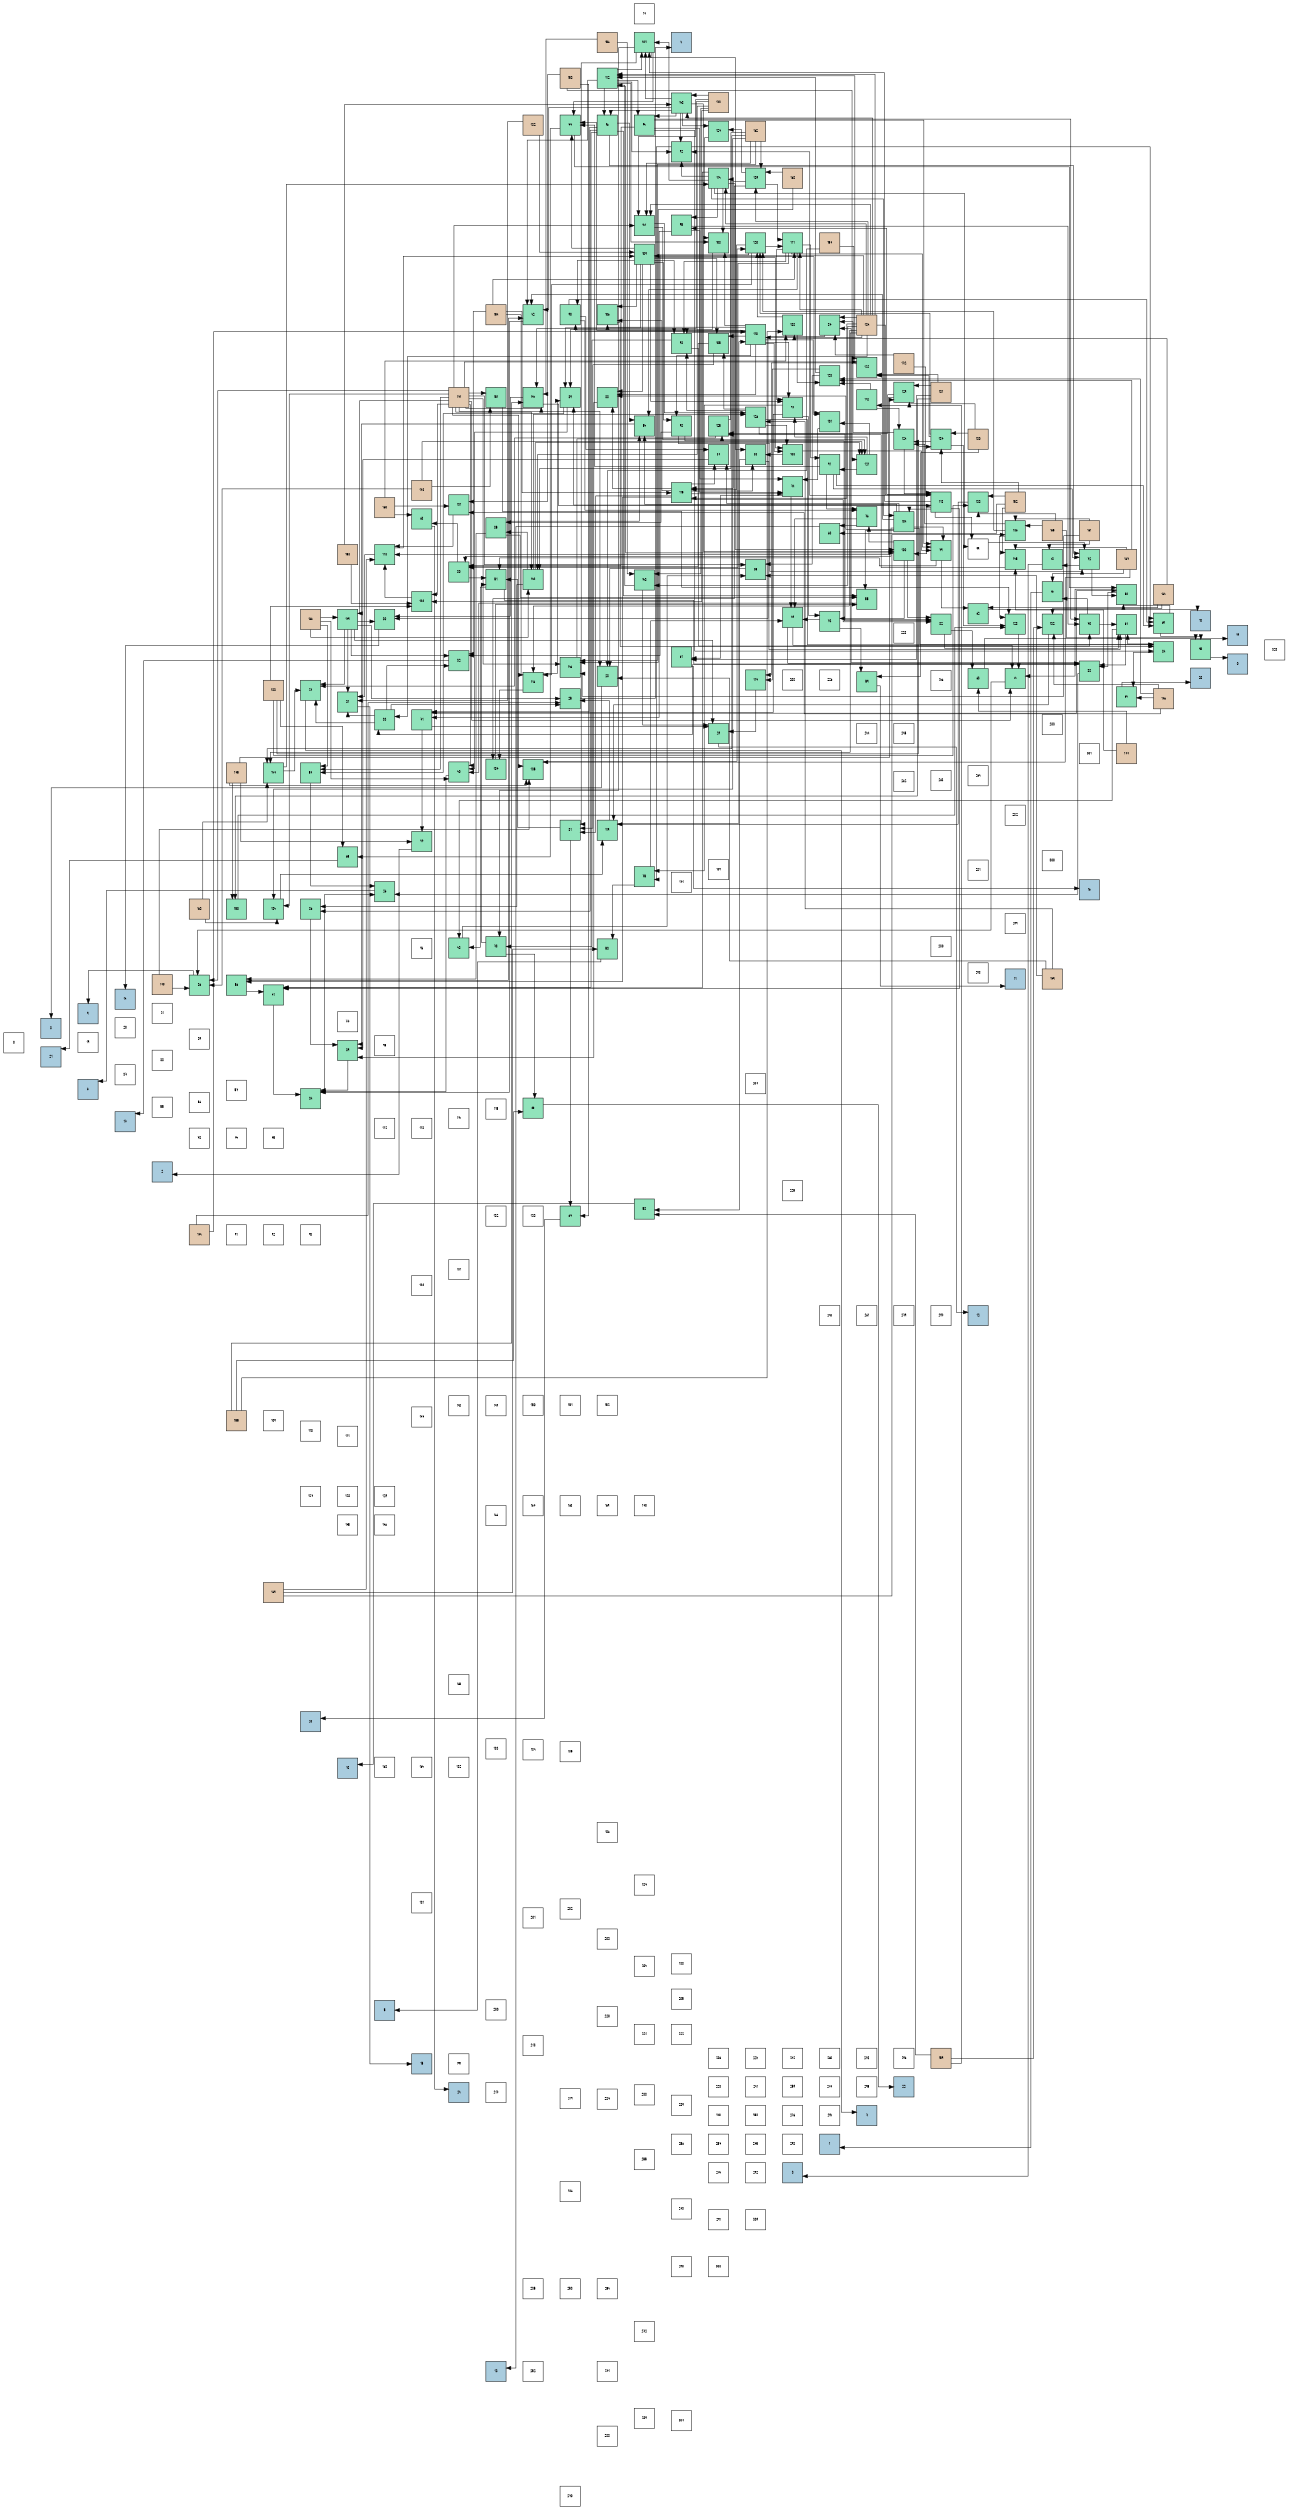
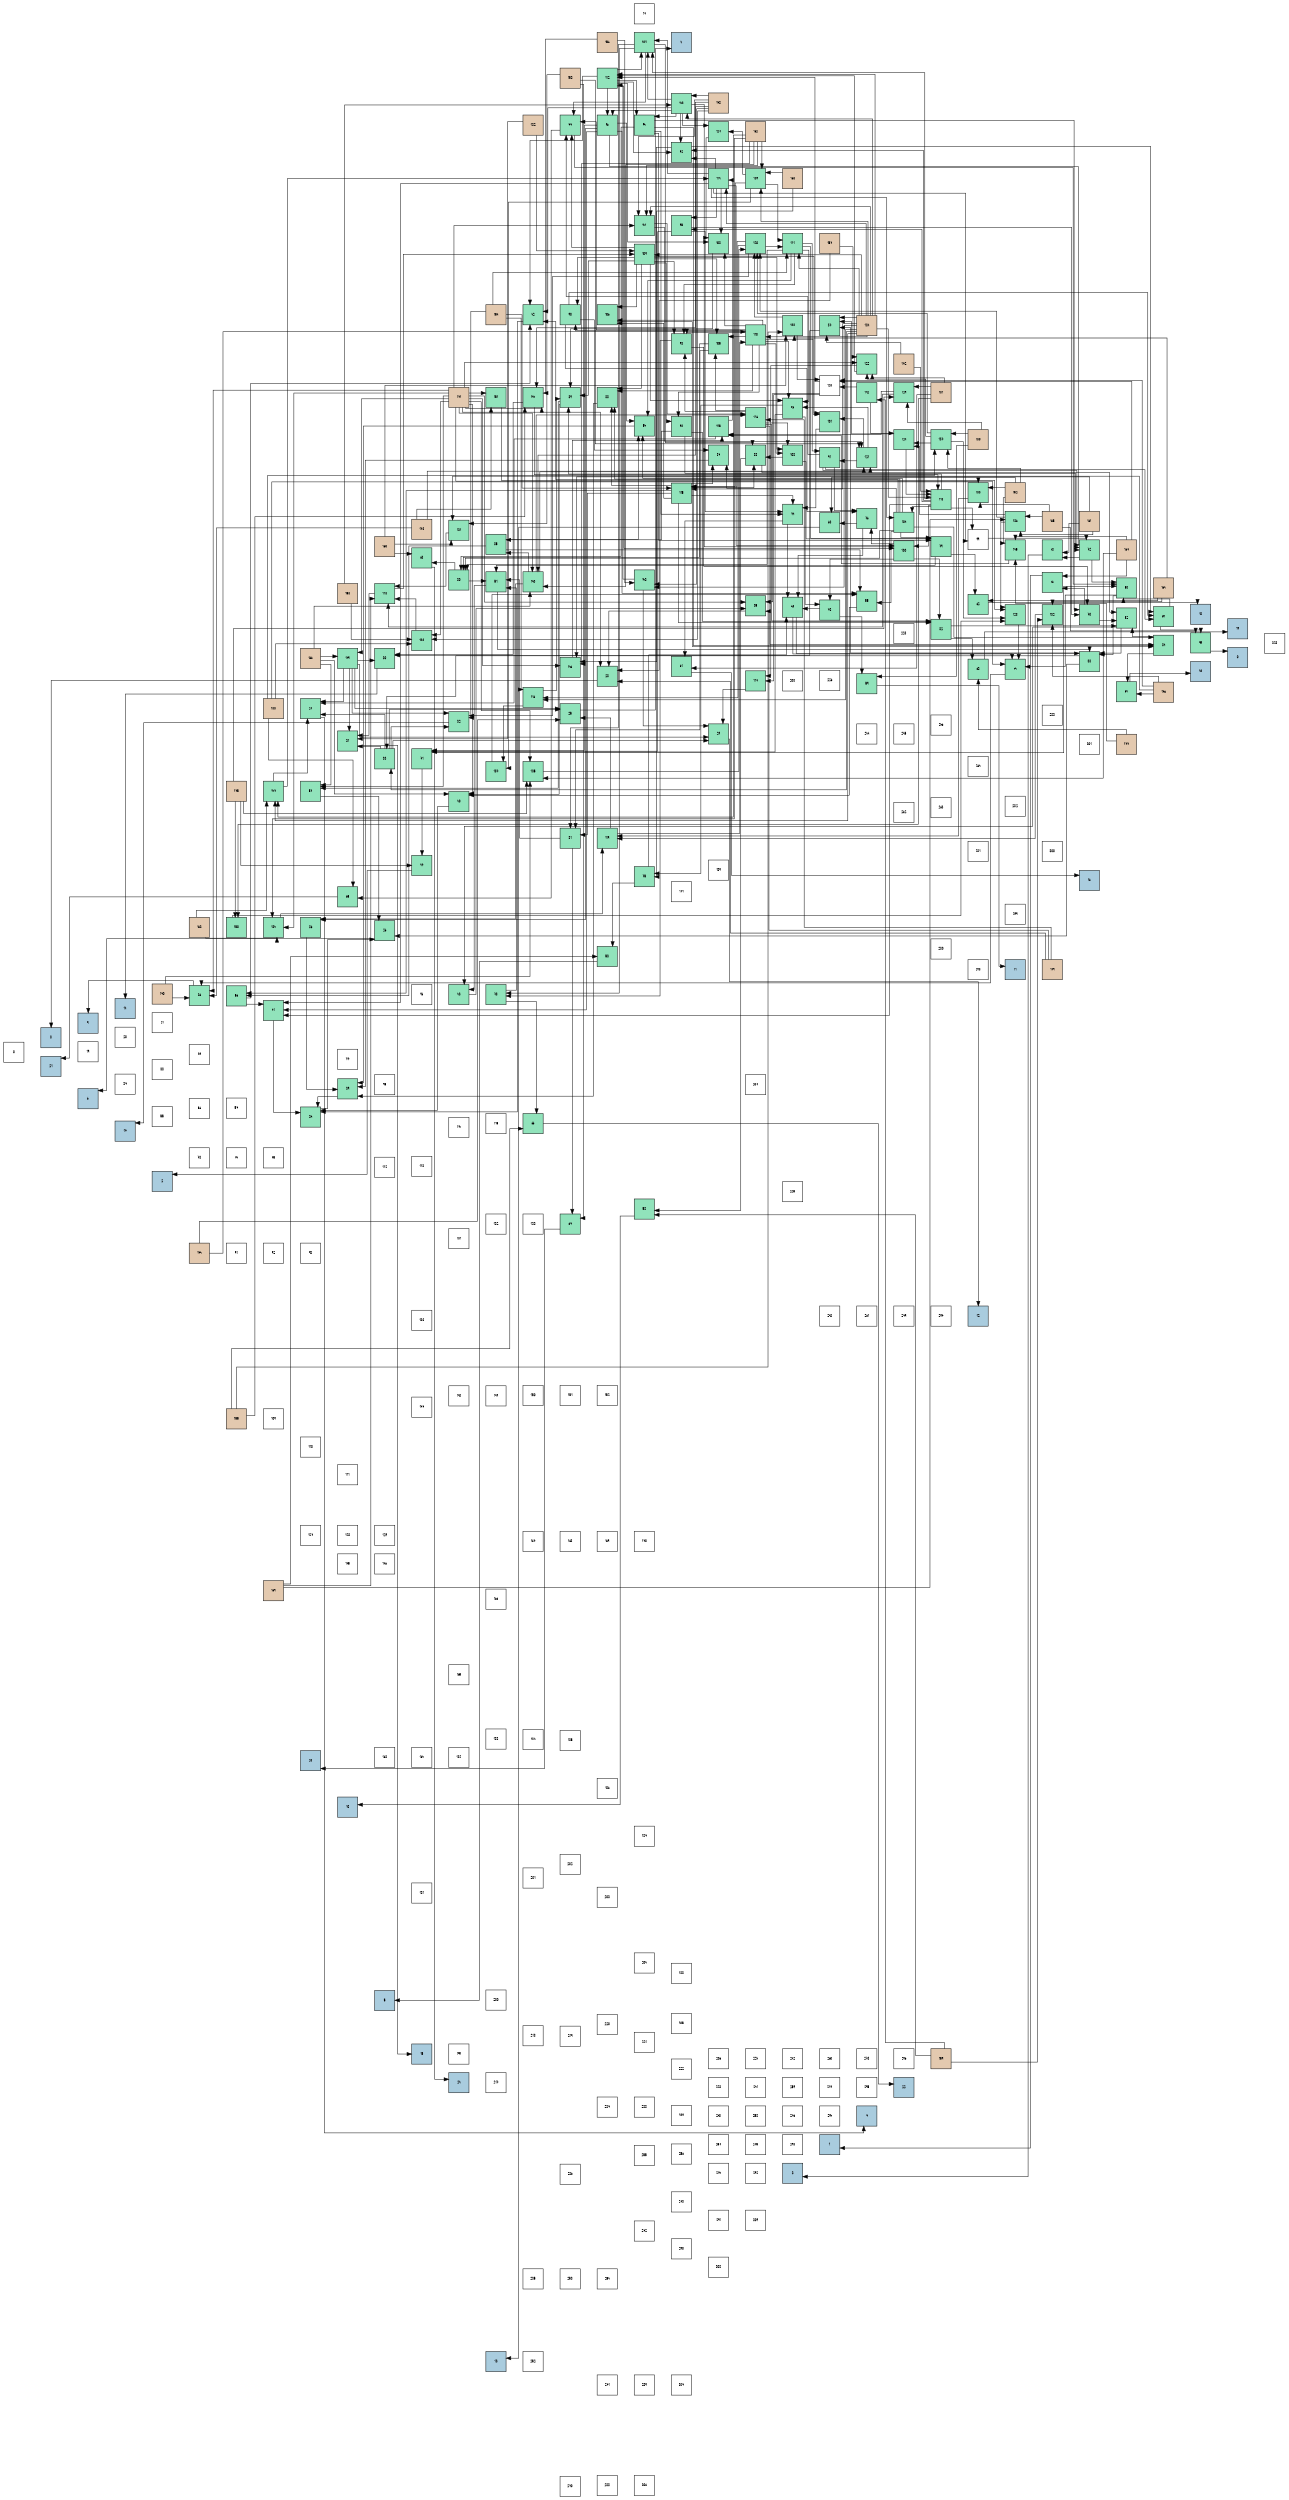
node "123": fillcolor #91e3bb -> #ffffff
edge "71" -> "29": now "33" -> "29"
node "306": added
